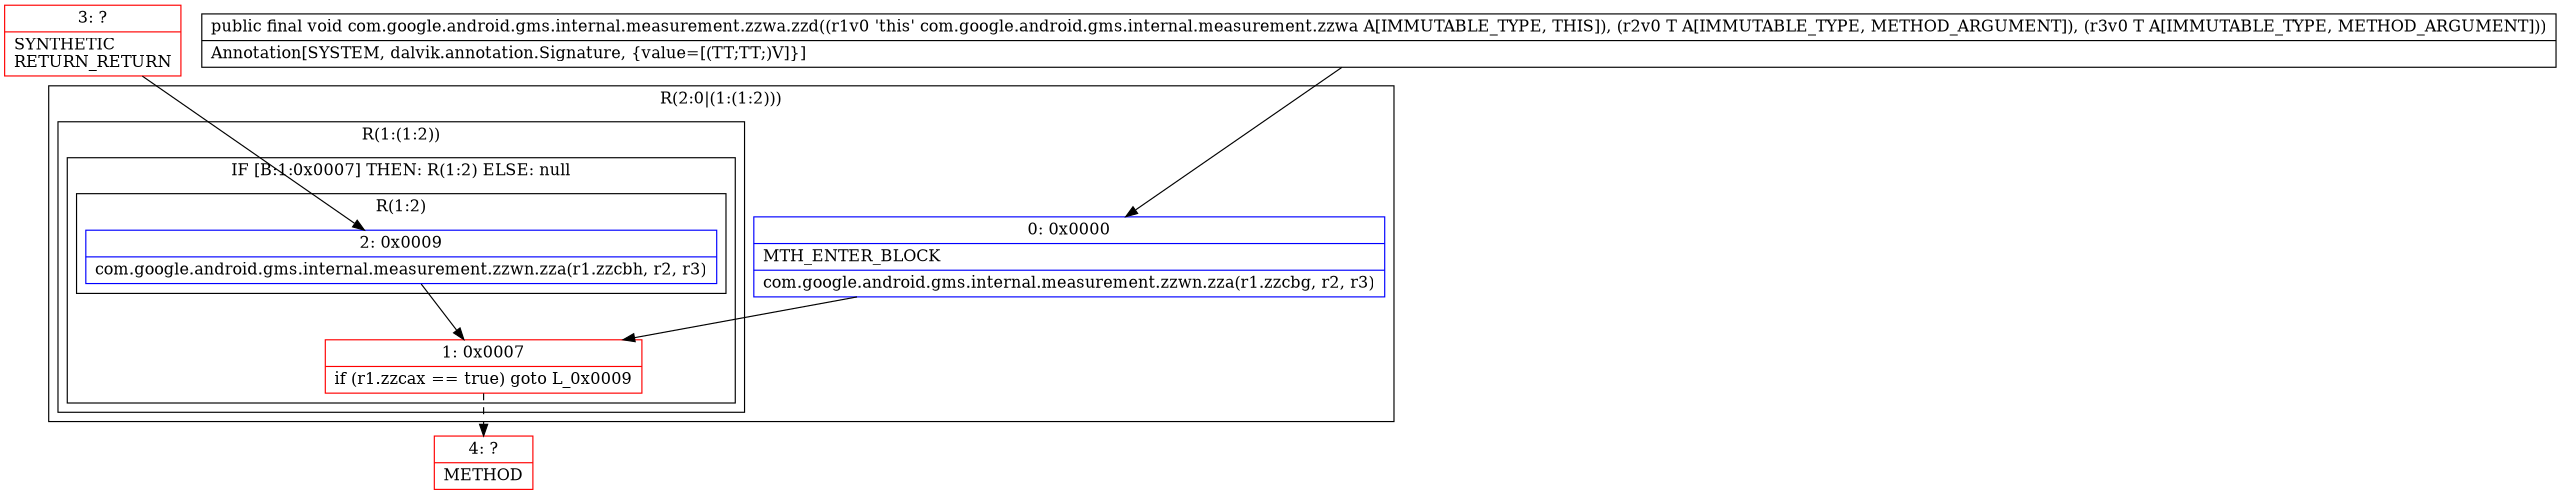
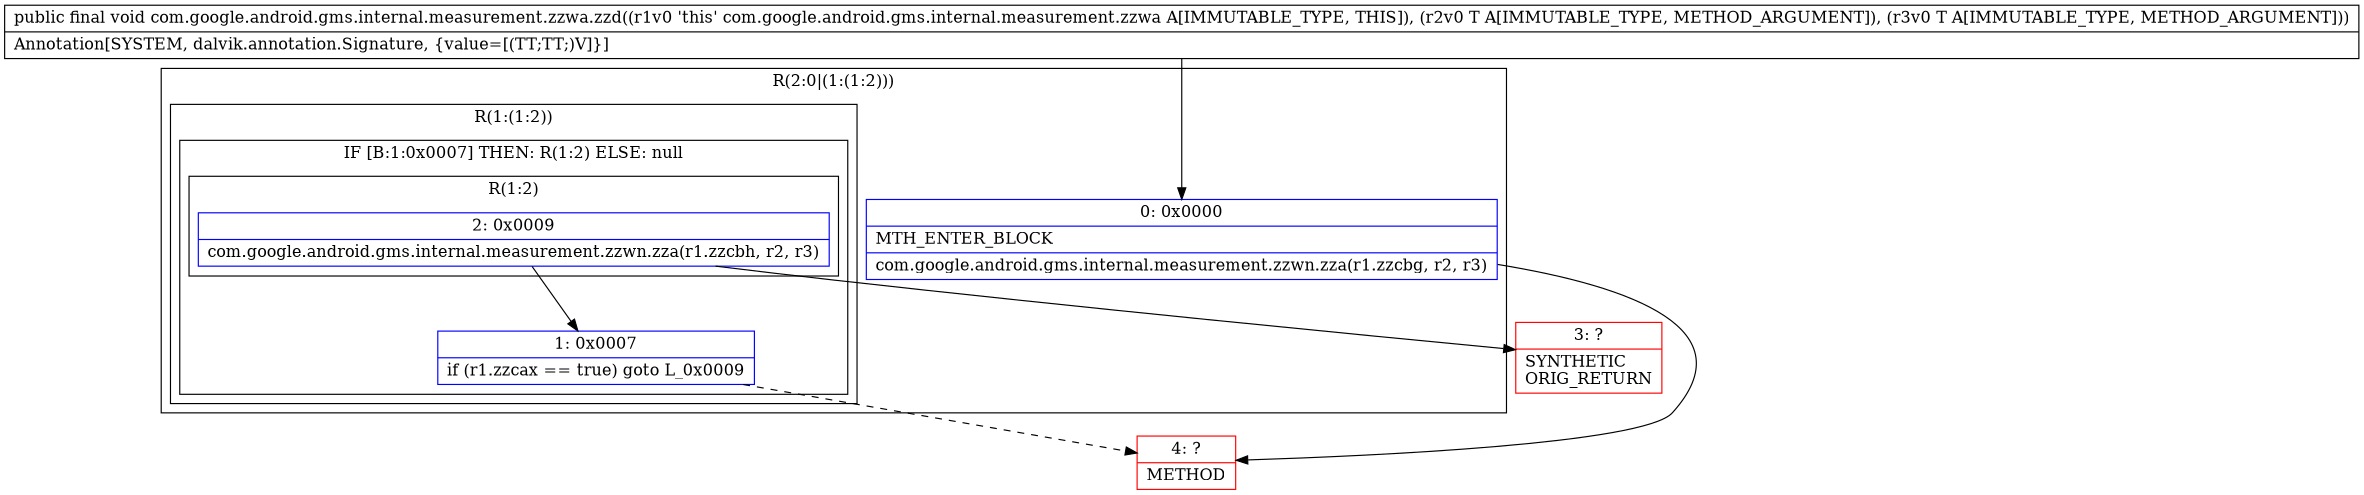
node "3: ?": text "RETURN_RETURN" -> "ORIG_RETURN"
edge "3: ?" -> "2: 0x0009": reversed
edge "0: 0x0000" -> "1: 0x0007": now "0: 0x0000" -> "4: ?"
node "1: 0x0007": color red -> blue
